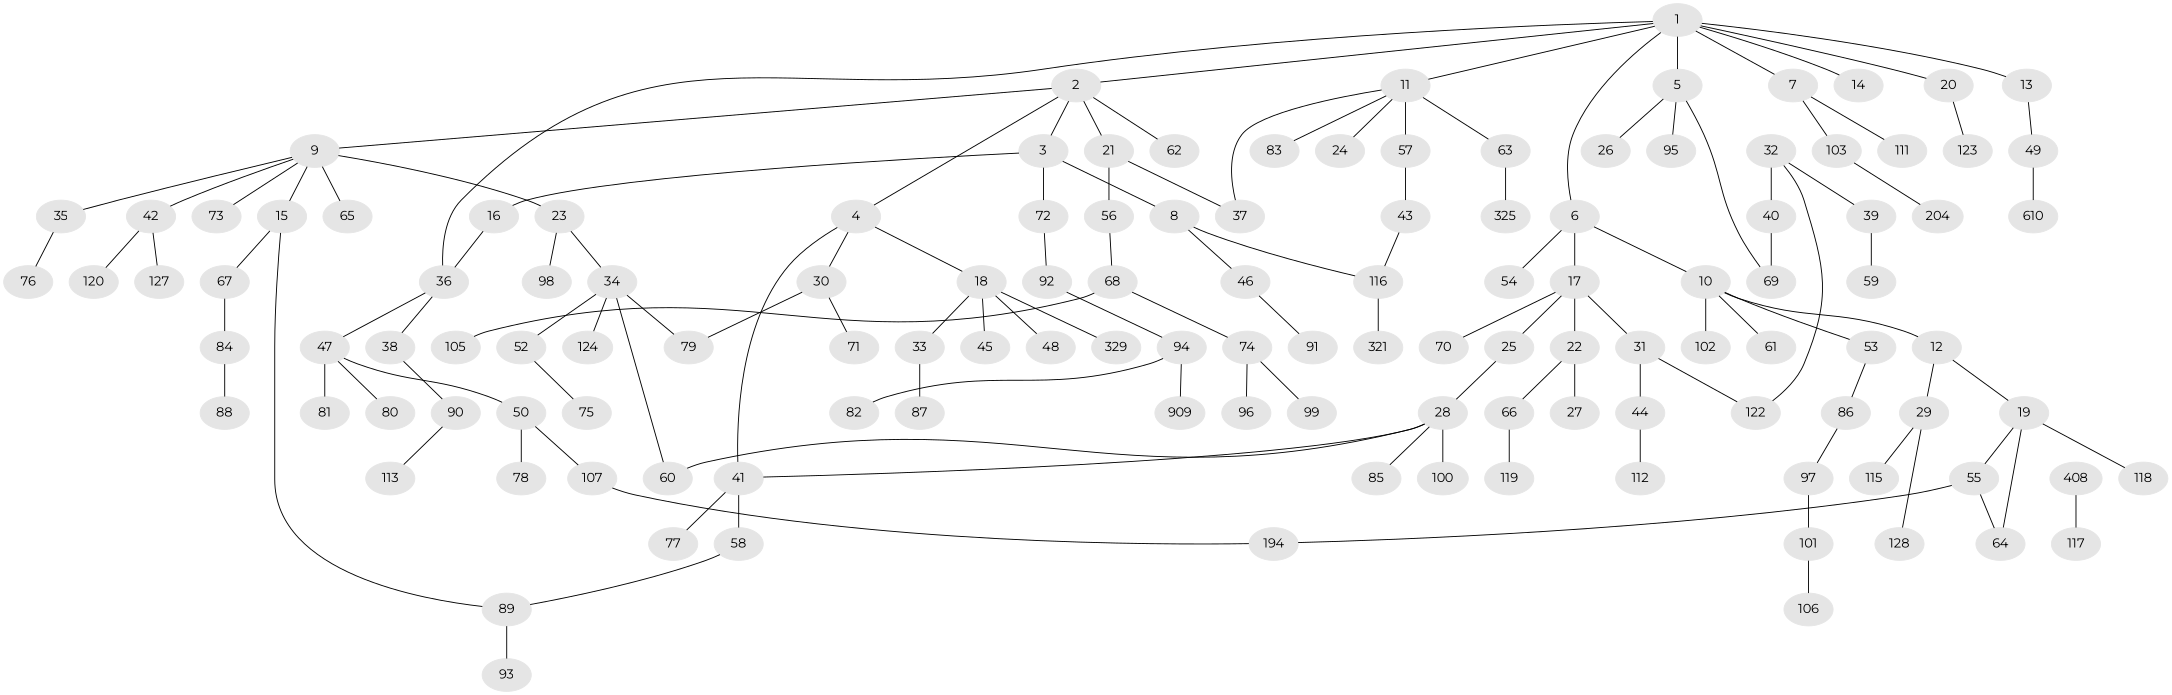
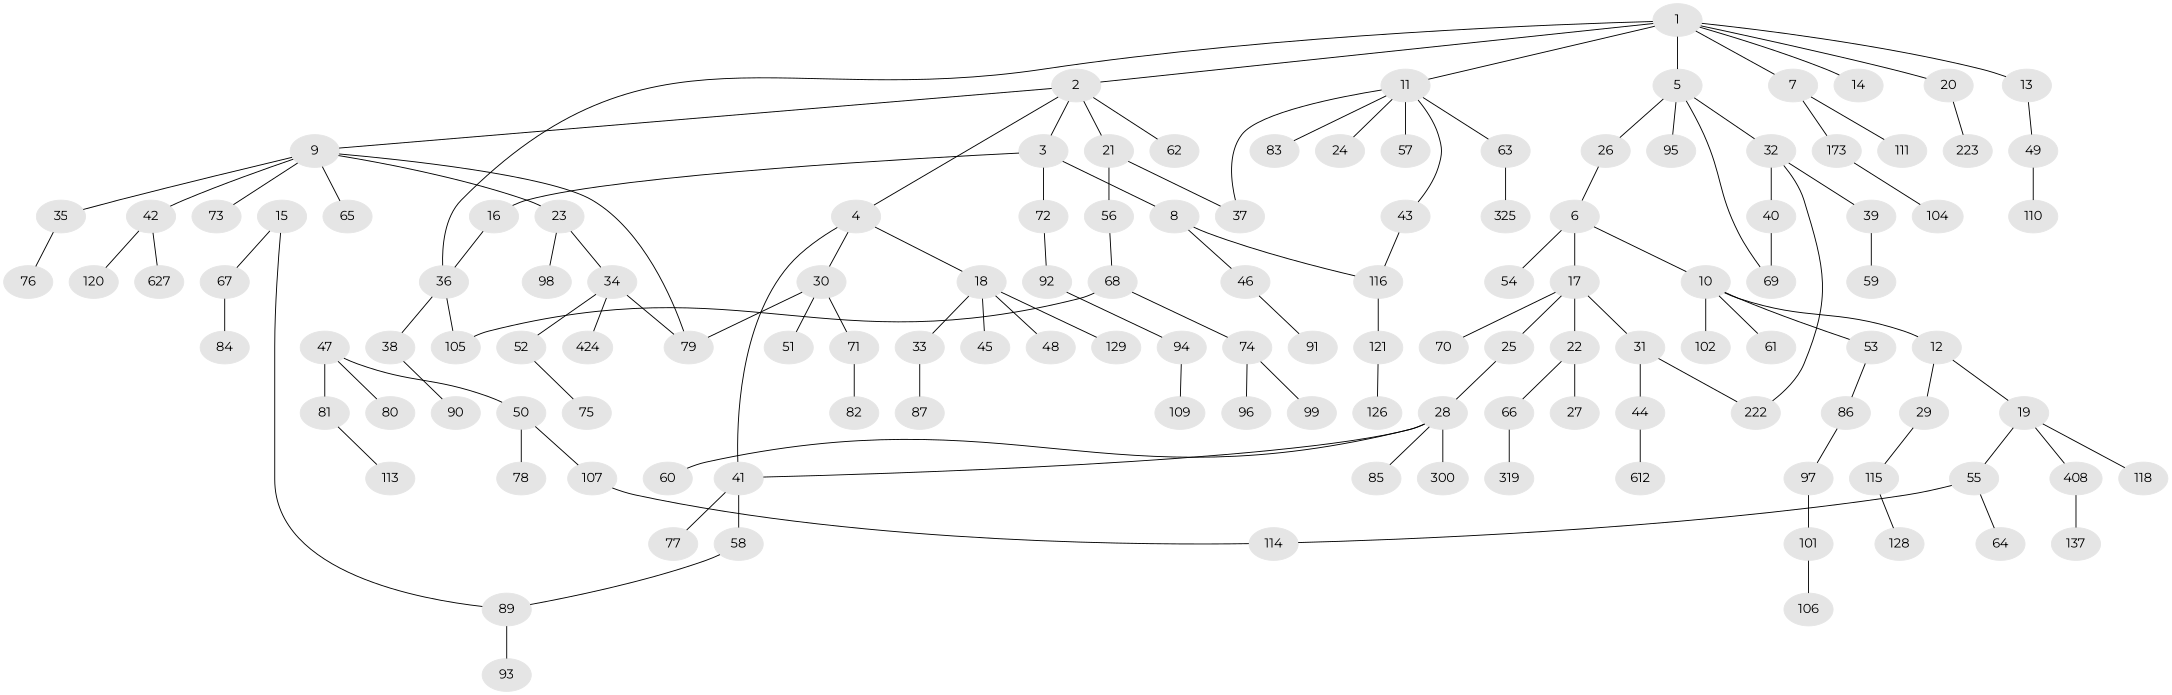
edge "1" -- "6": now "26" -- "6"
edge "5" -- "32": added
node "103": label "103" -> "173"
node "123": label "123" -> "223"
edge "9" -- "15": now "9" -- "79"
edge "57" -- "43": now "11" -- "43"
node "204": label "204" -> "104"
node "610": label "610" -> "110"
node "127": label "127" -> "627"
edge "36" -- "47": now "36" -- "105"
node "124": label "124" -> "424"
node "51": added
node "329": label "329" -> "129"
node "321": label "321" -> "121"
edge "34" -- "60": removed
edge "94" -- "82": now "71" -- "82"
node "88": removed
node "909": label "909" -> "109"
node "126": added
node "122": label "122" -> "222"
edge "90" -- "113": now "81" -- "113"
edge "29" -- "128": now "115" -- "128"
edge "19" -- "64": now "19" -- "408"
node "100": label "100" -> "300"
node "119": label "119" -> "319"
node "112": label "112" -> "612"
node "194": label "194" -> "114"
node "117": label "117" -> "137"
